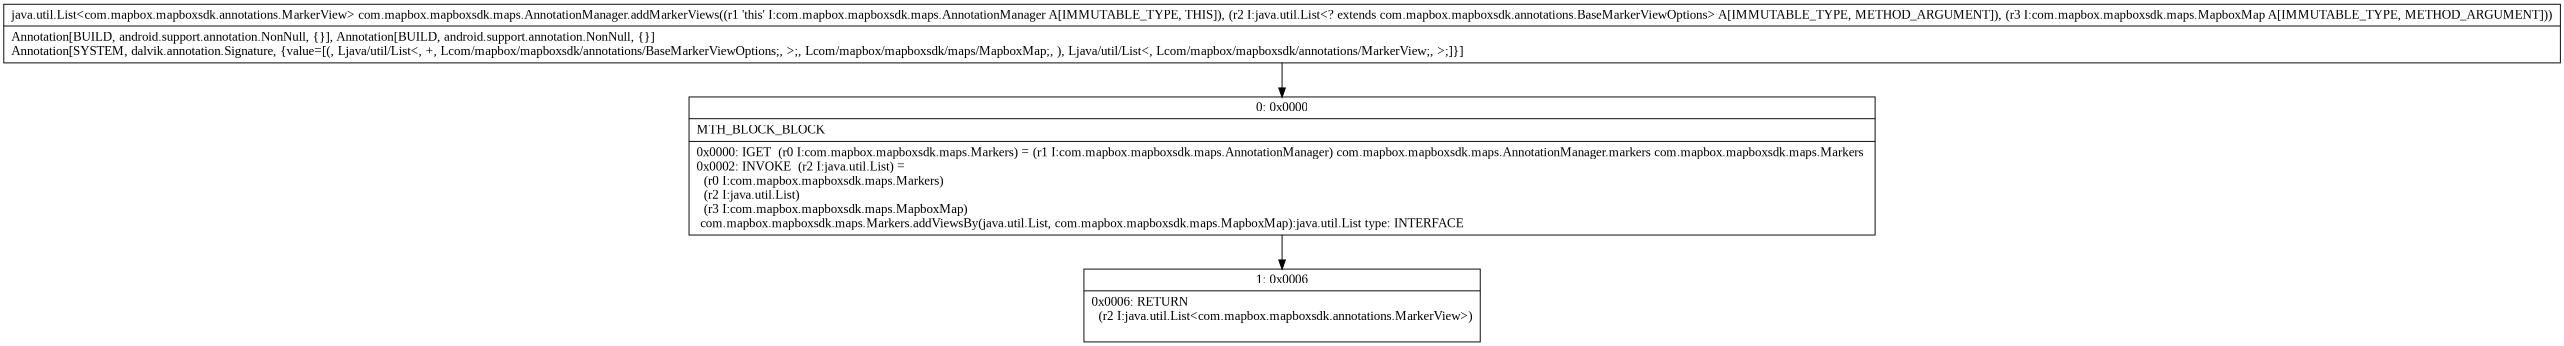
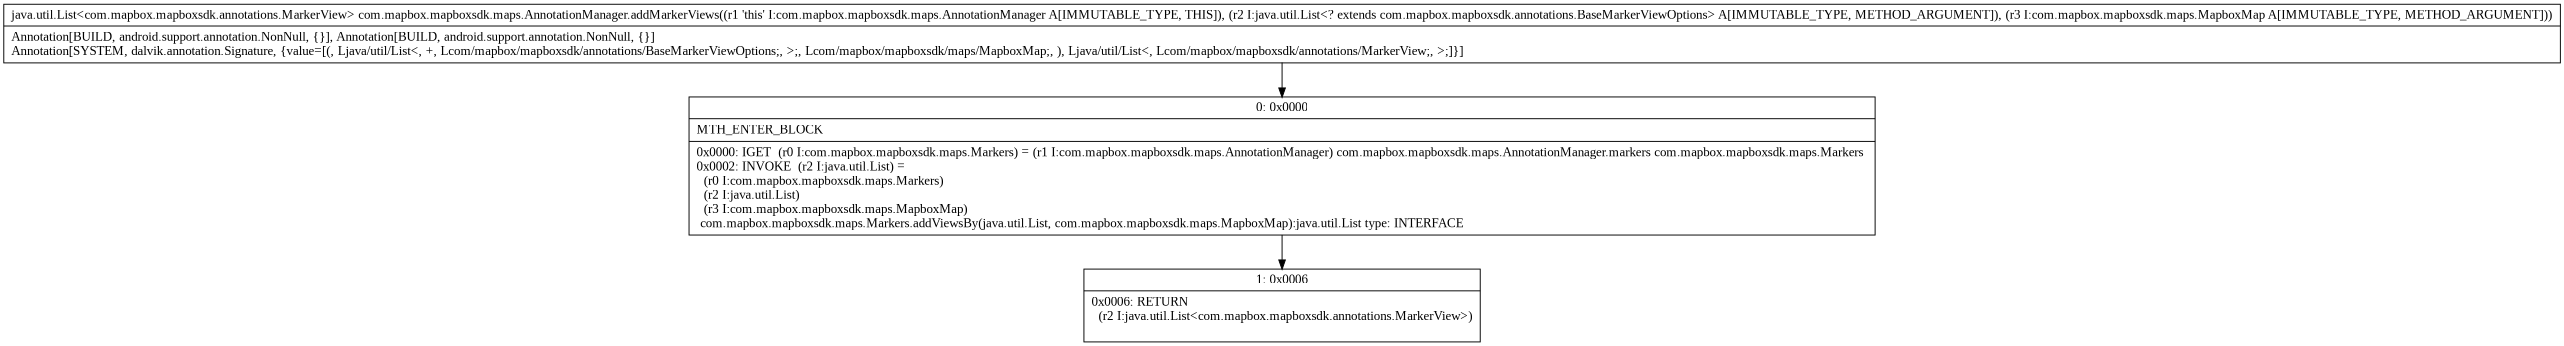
node "0: 0x0000": text "MTH_BLOCK_BLOCK" -> "MTH_ENTER_BLOCK"
